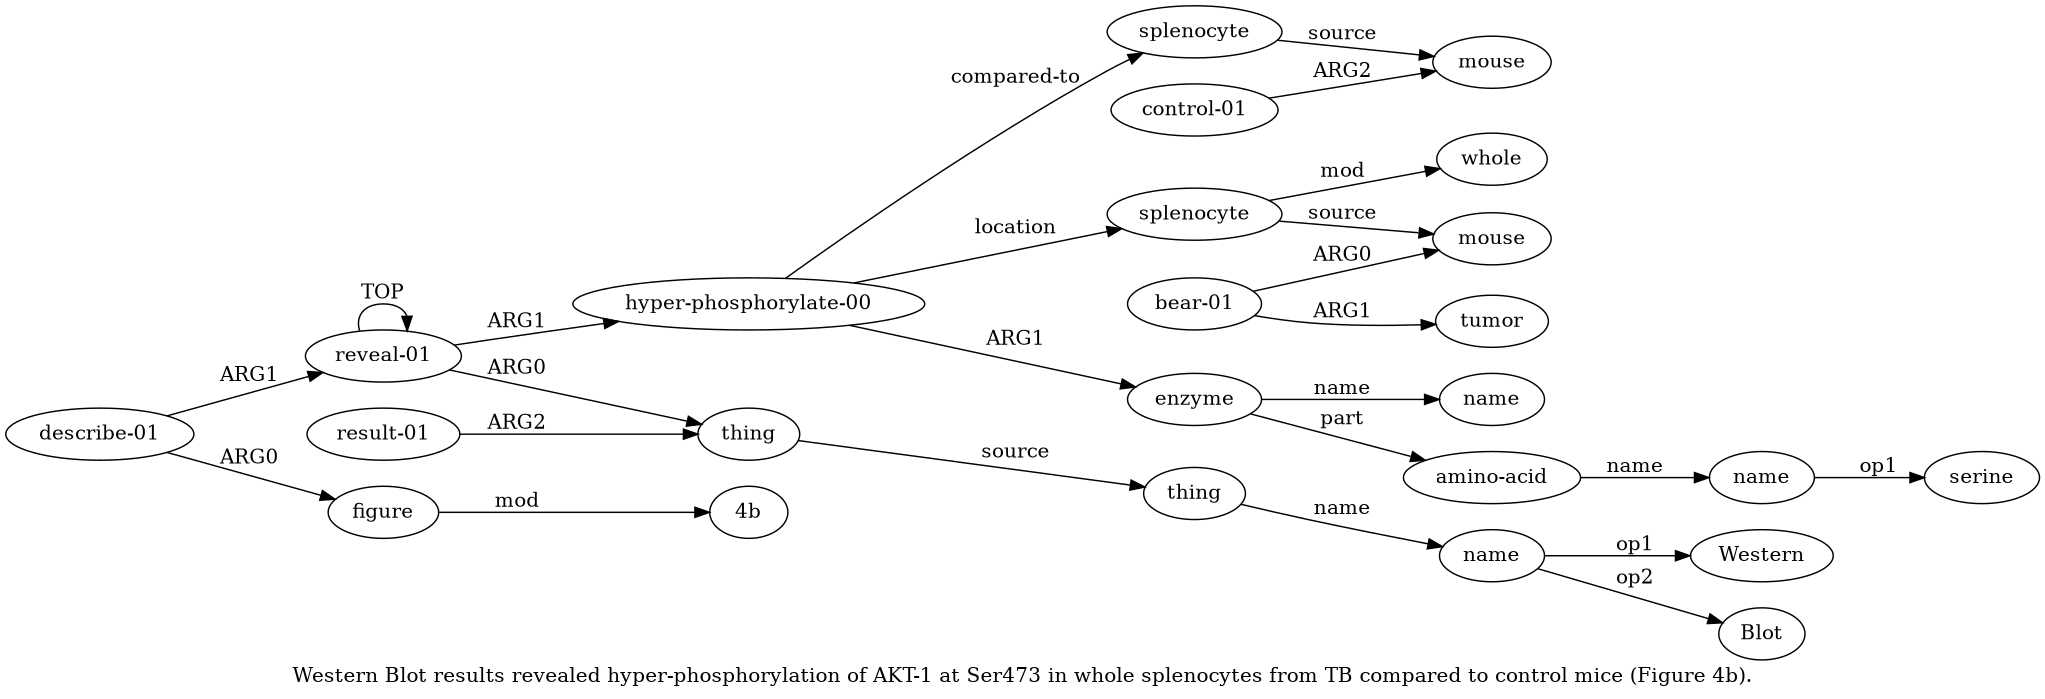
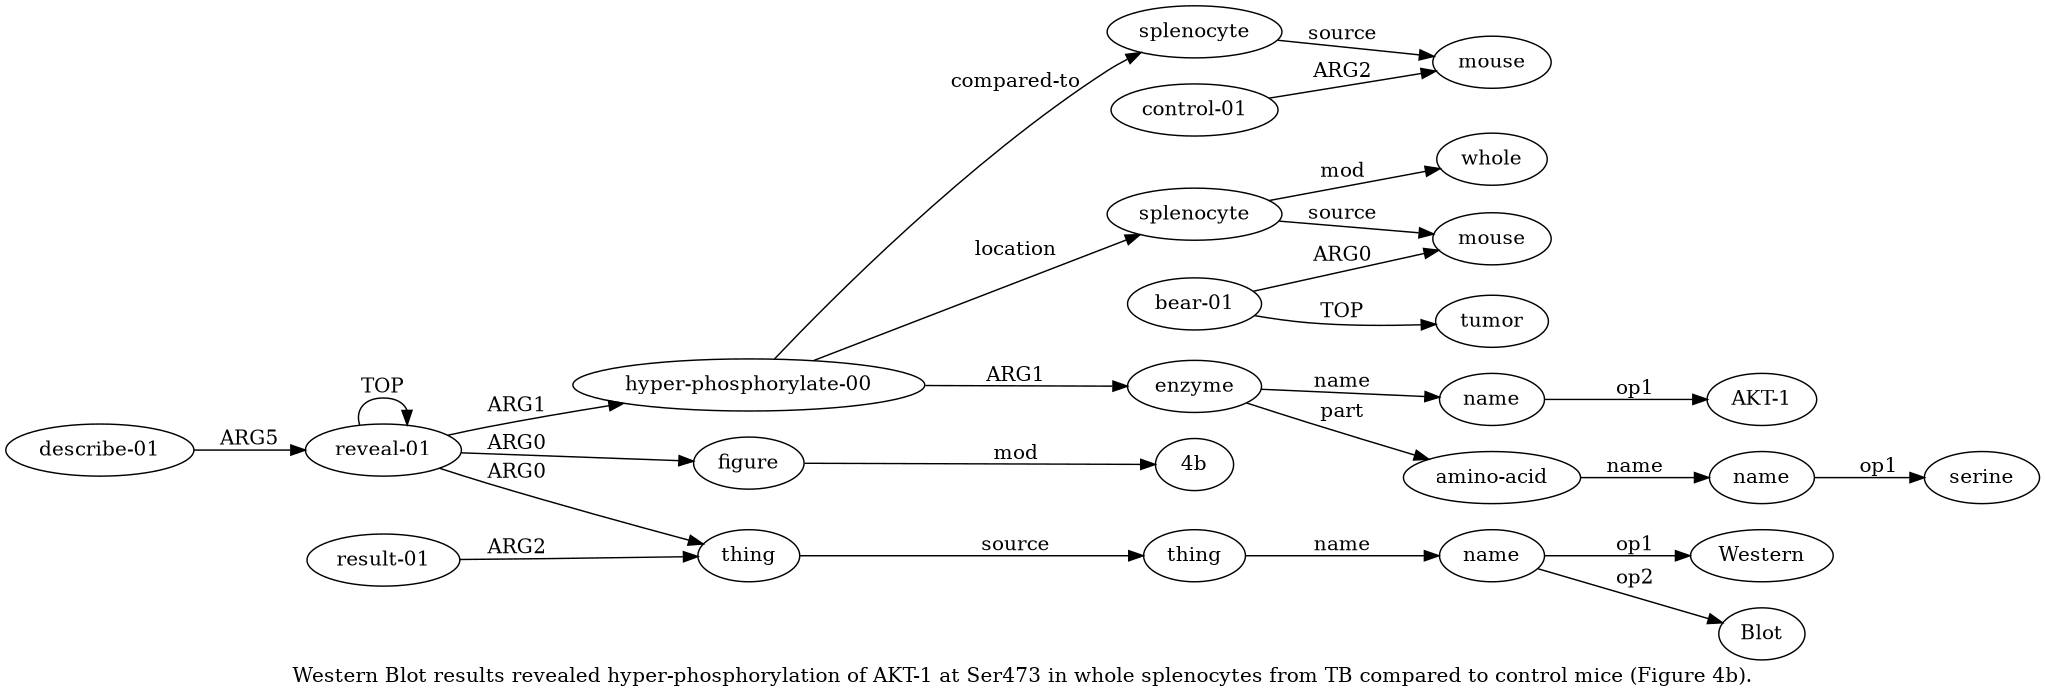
edge "bear-01" -> "tumor": label "ARG1" -> "TOP"
edge "describe-01" -> "reveal-01": label "ARG1" -> "ARG5"
node "AKT-1": added
edge "describe-01" -> "figure": now "reveal-01" -> "figure"
